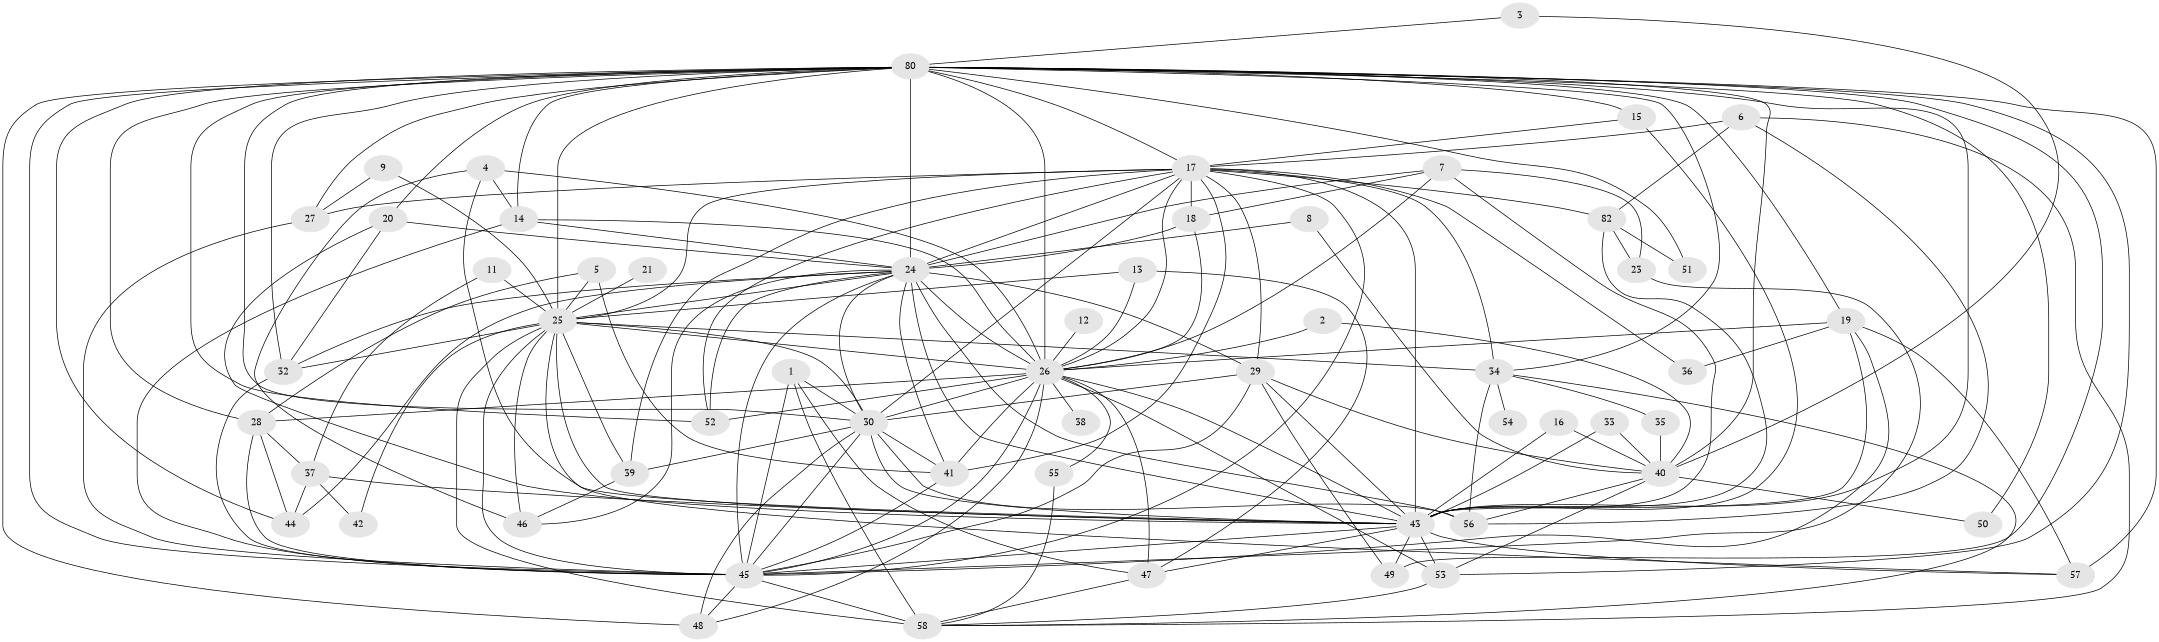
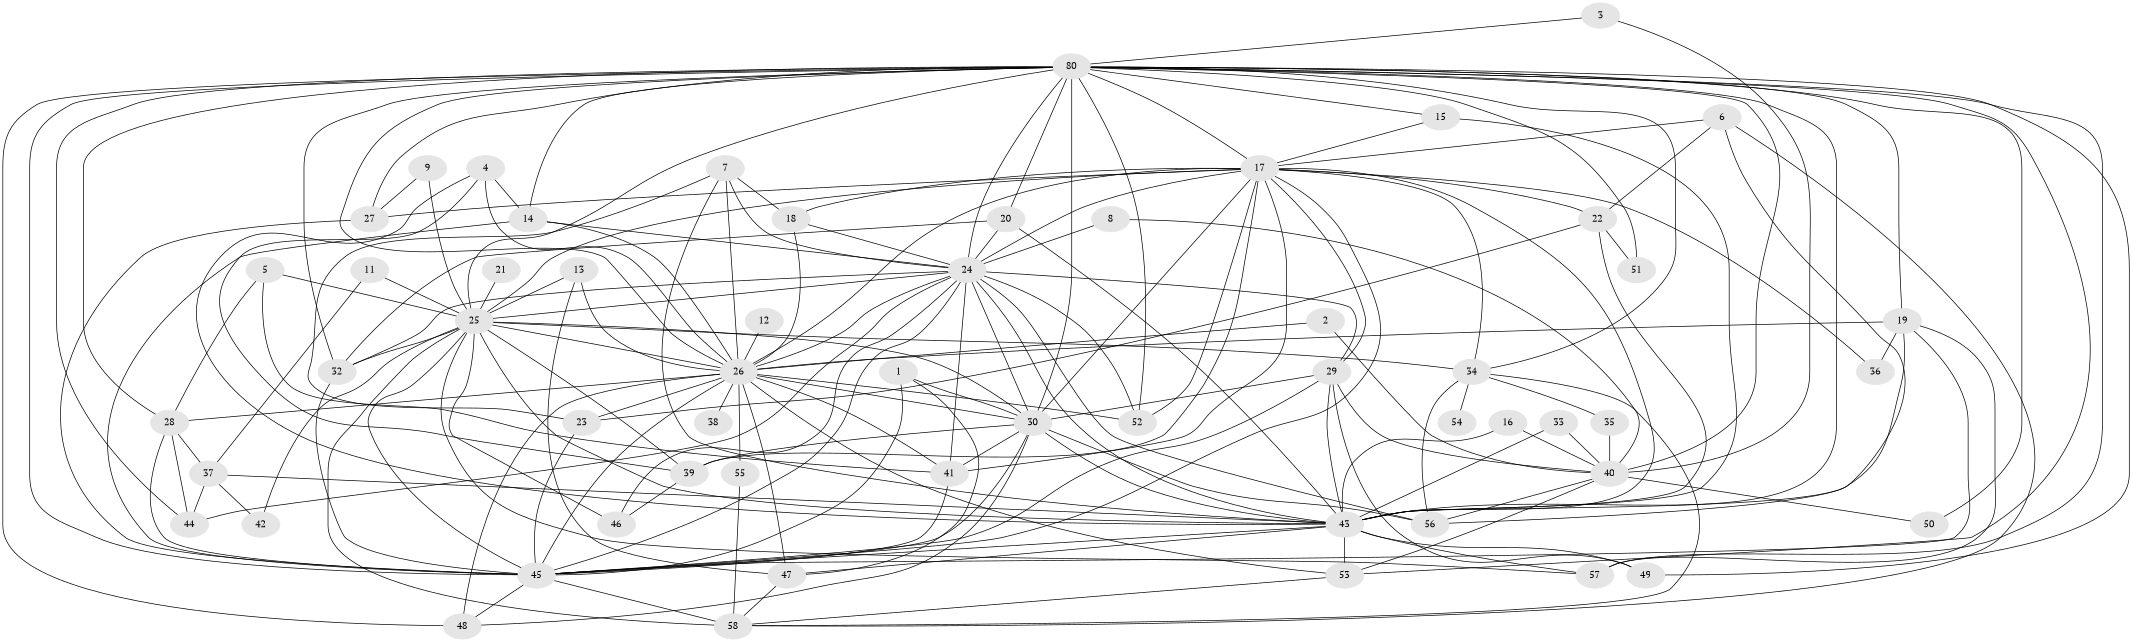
node "82": label "82" -> "22"
edge "4" -- "46": now "4" -- "39"
edge "26" -- "43": now "26" -- "23"
edge "1" -- "58": removed
